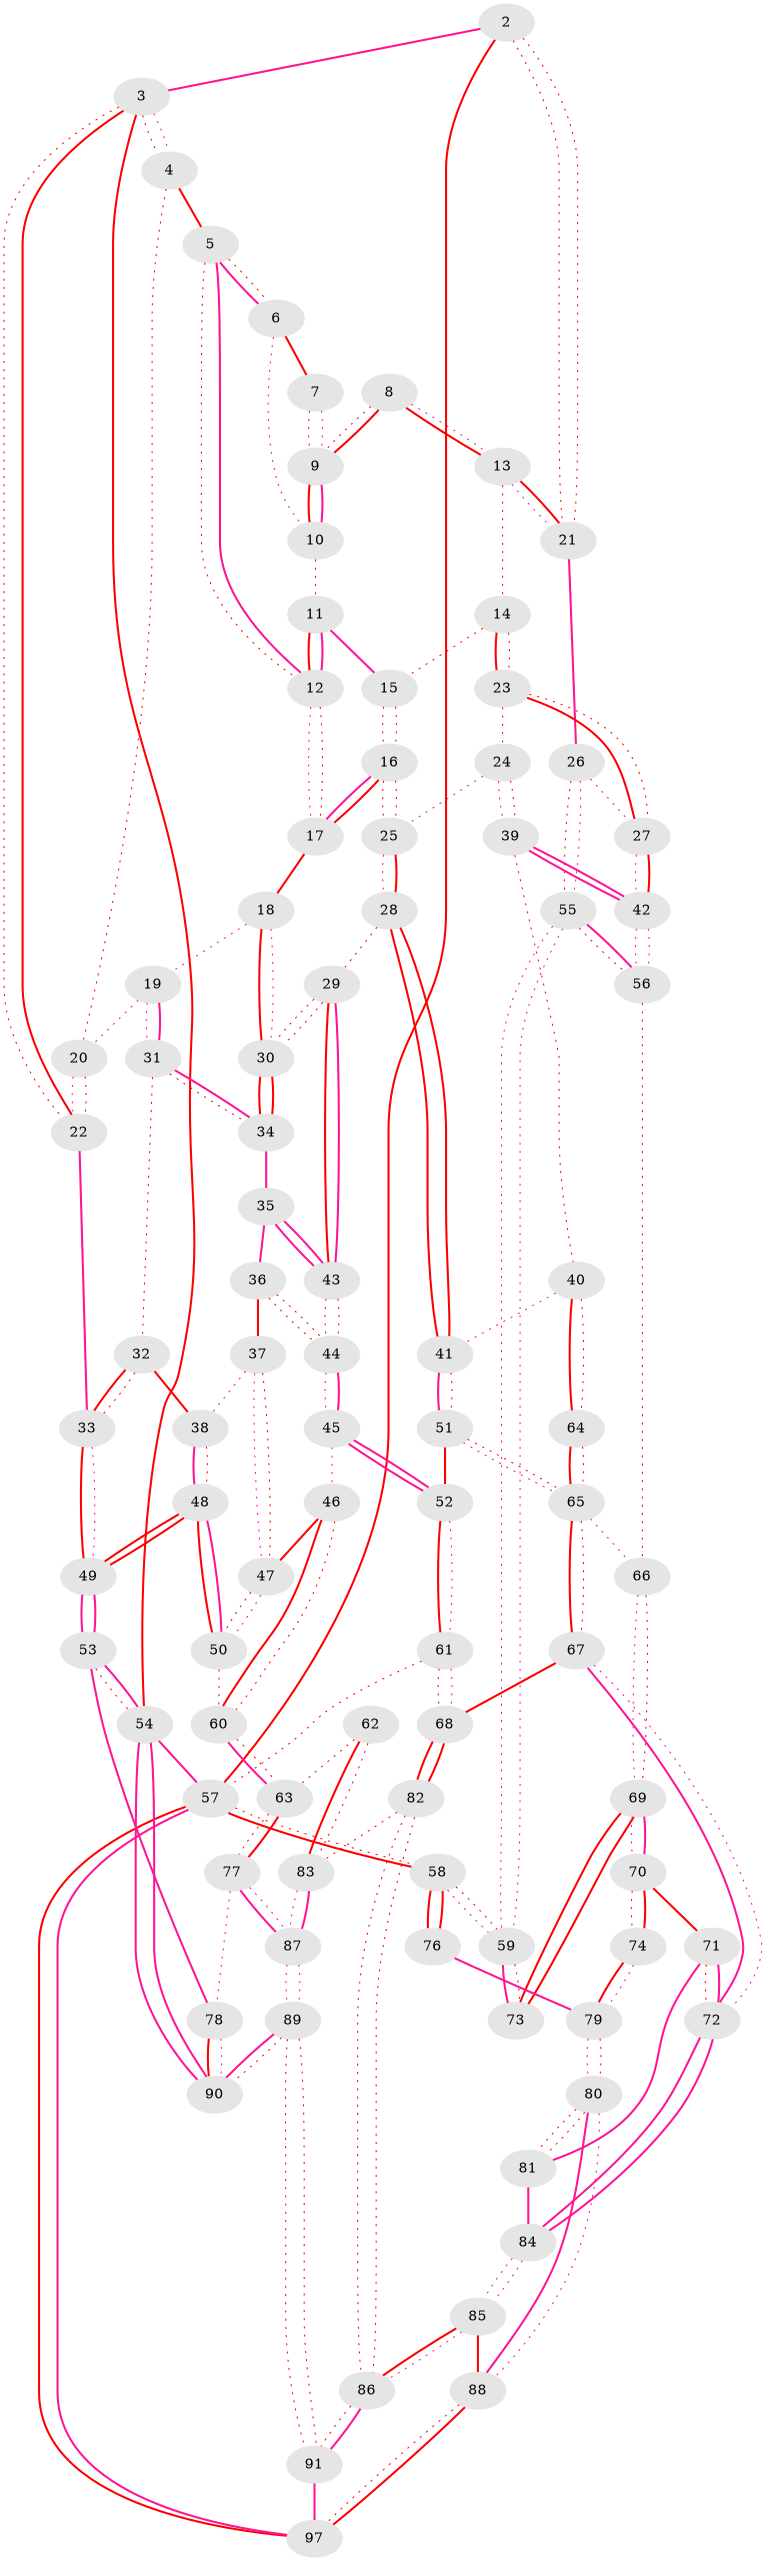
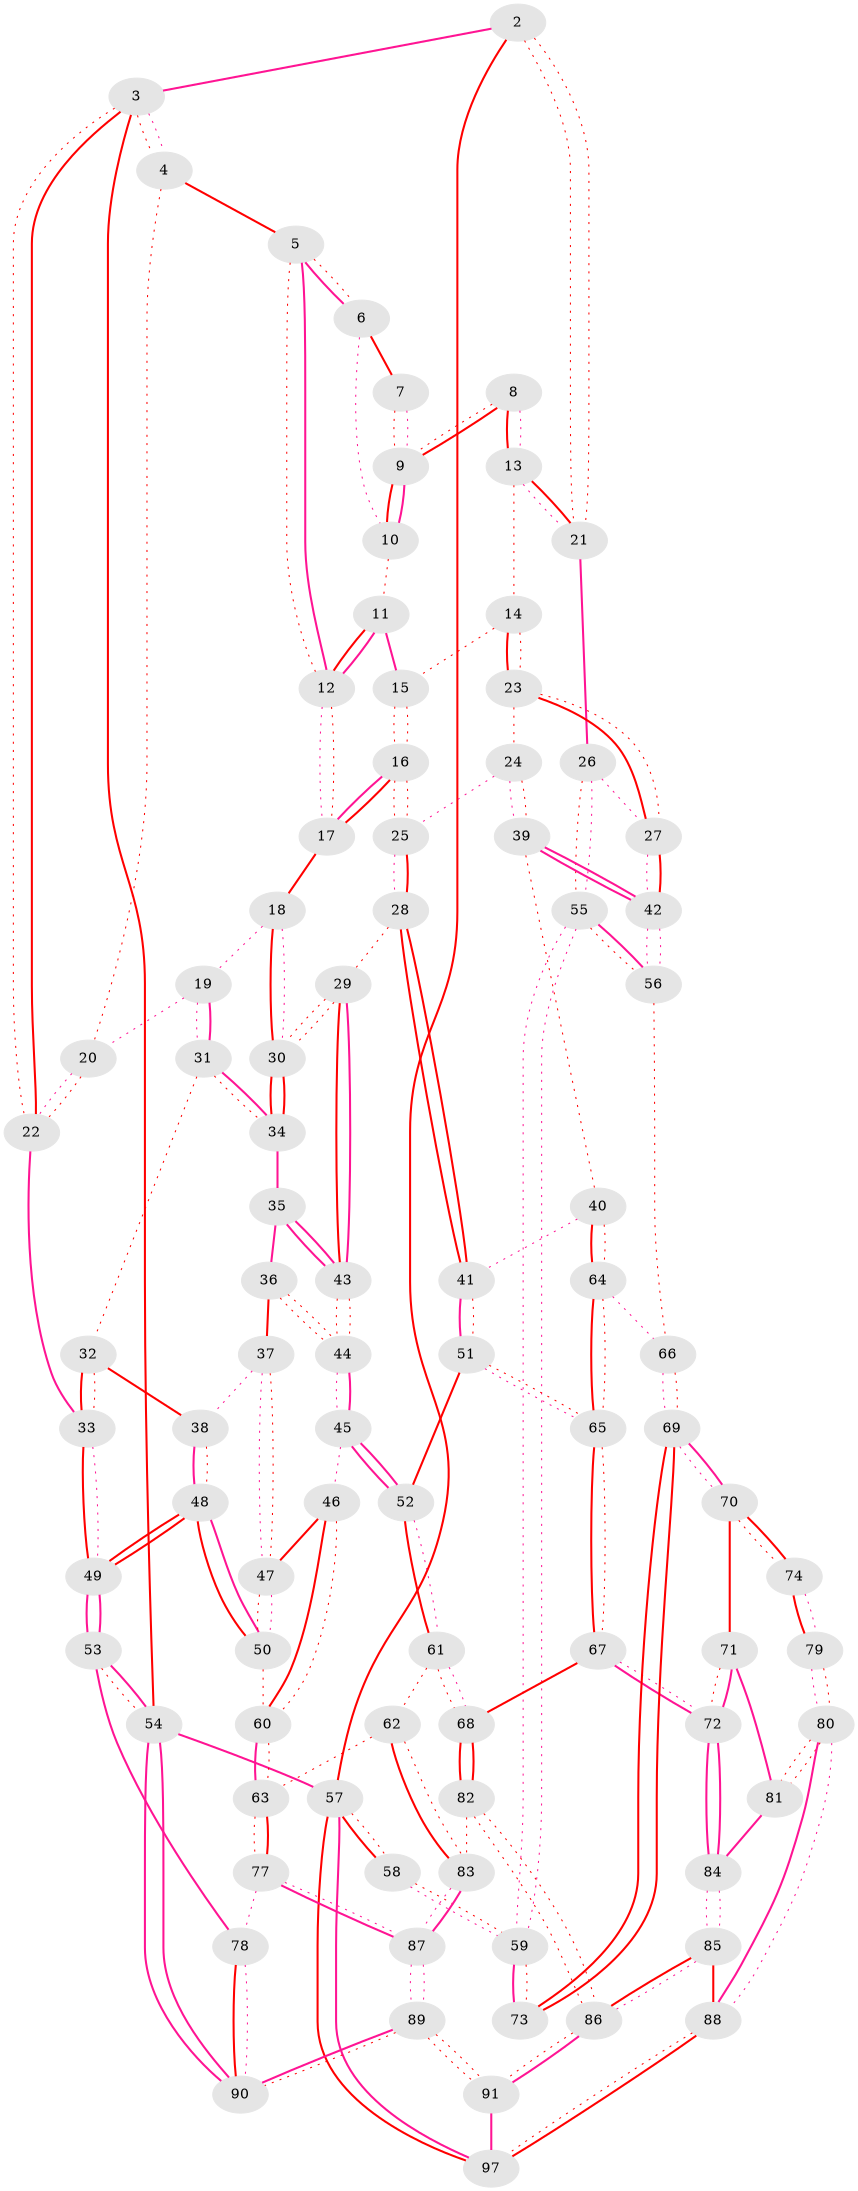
edge "65" -- "66": now "64" -- "66"
edge "61" -- "57": now "61" -- "62"
node "76": removed
